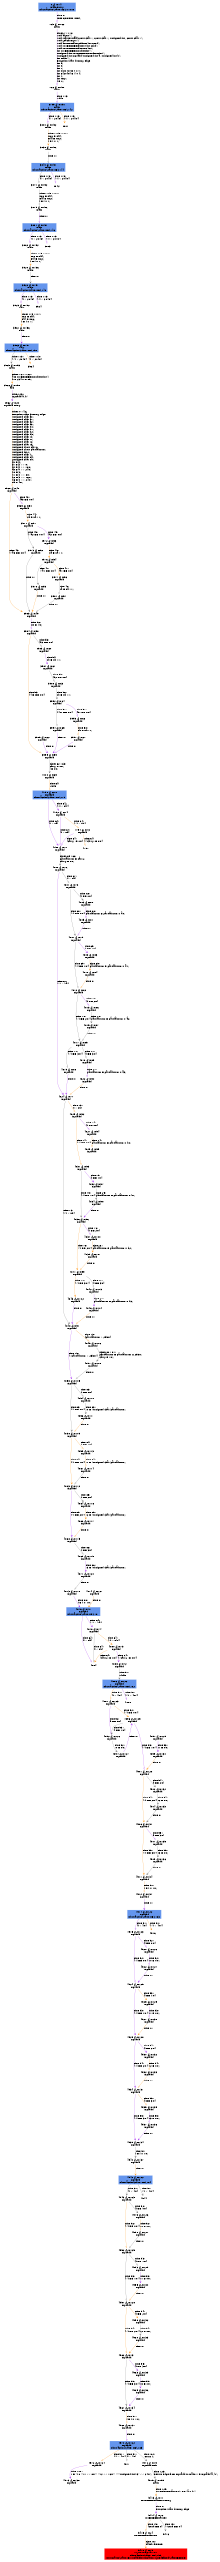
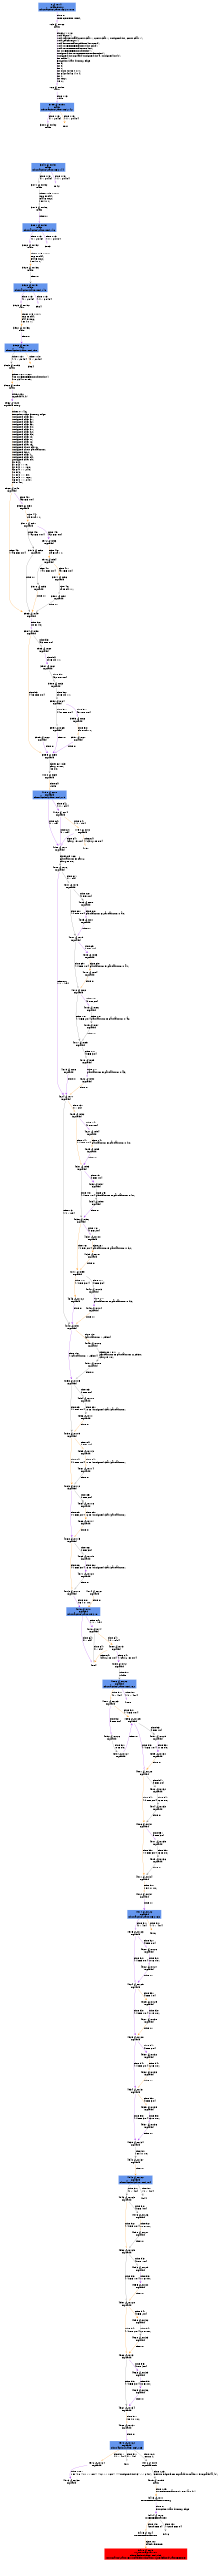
node "3838 @ N156 main": removed
node "3966 @ N158 add": label "3966 @ N158 add" -> "3966 @ N158 main"
edge "4817 @ N85 mp_add" -> "4819 @ N88 mp_add": removed, label "Line 71: [!(i == 3U)]"
edge "4829 @ N95 mp_add" -> "4831 @ N93 mp_add": added, label "Line 0:"
edge "4868 @ N115 mp_add" -> "4873 @ N118 mp_add": added, label "Line 86: [!(i == 3U)]"
edge "4896 @ N125 mp_add" -> "4892 @ N126 mp_add": now "4896 @ N125 mp_add" -> "4897 @ N129 mp_add"
